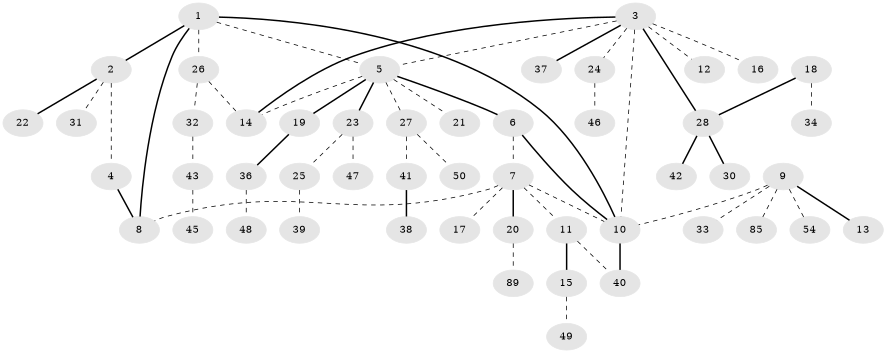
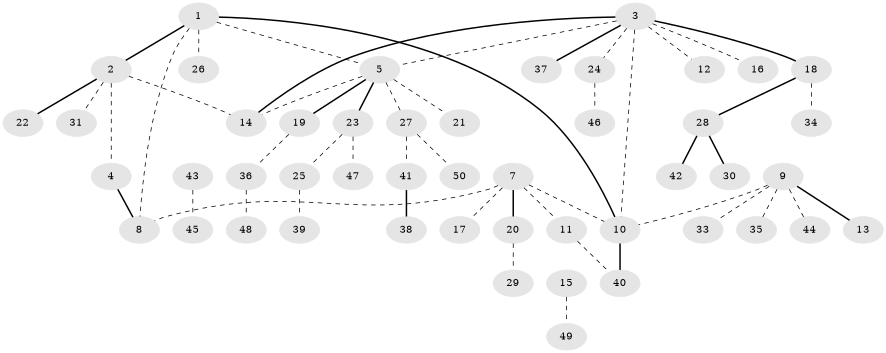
edge "3" -- "28": now "3" -- "18"
edge "26" -- "14": now "2" -- "14"
edge "1" -- "8": style bold -> dashed
node "32": removed
node "6": removed
edge "19" -- "36": style bold -> dashed
node "85": label "85" -> "35"
node "54": label "54" -> "44"
edge "11" -- "15": removed
node "89": label "89" -> "29"
